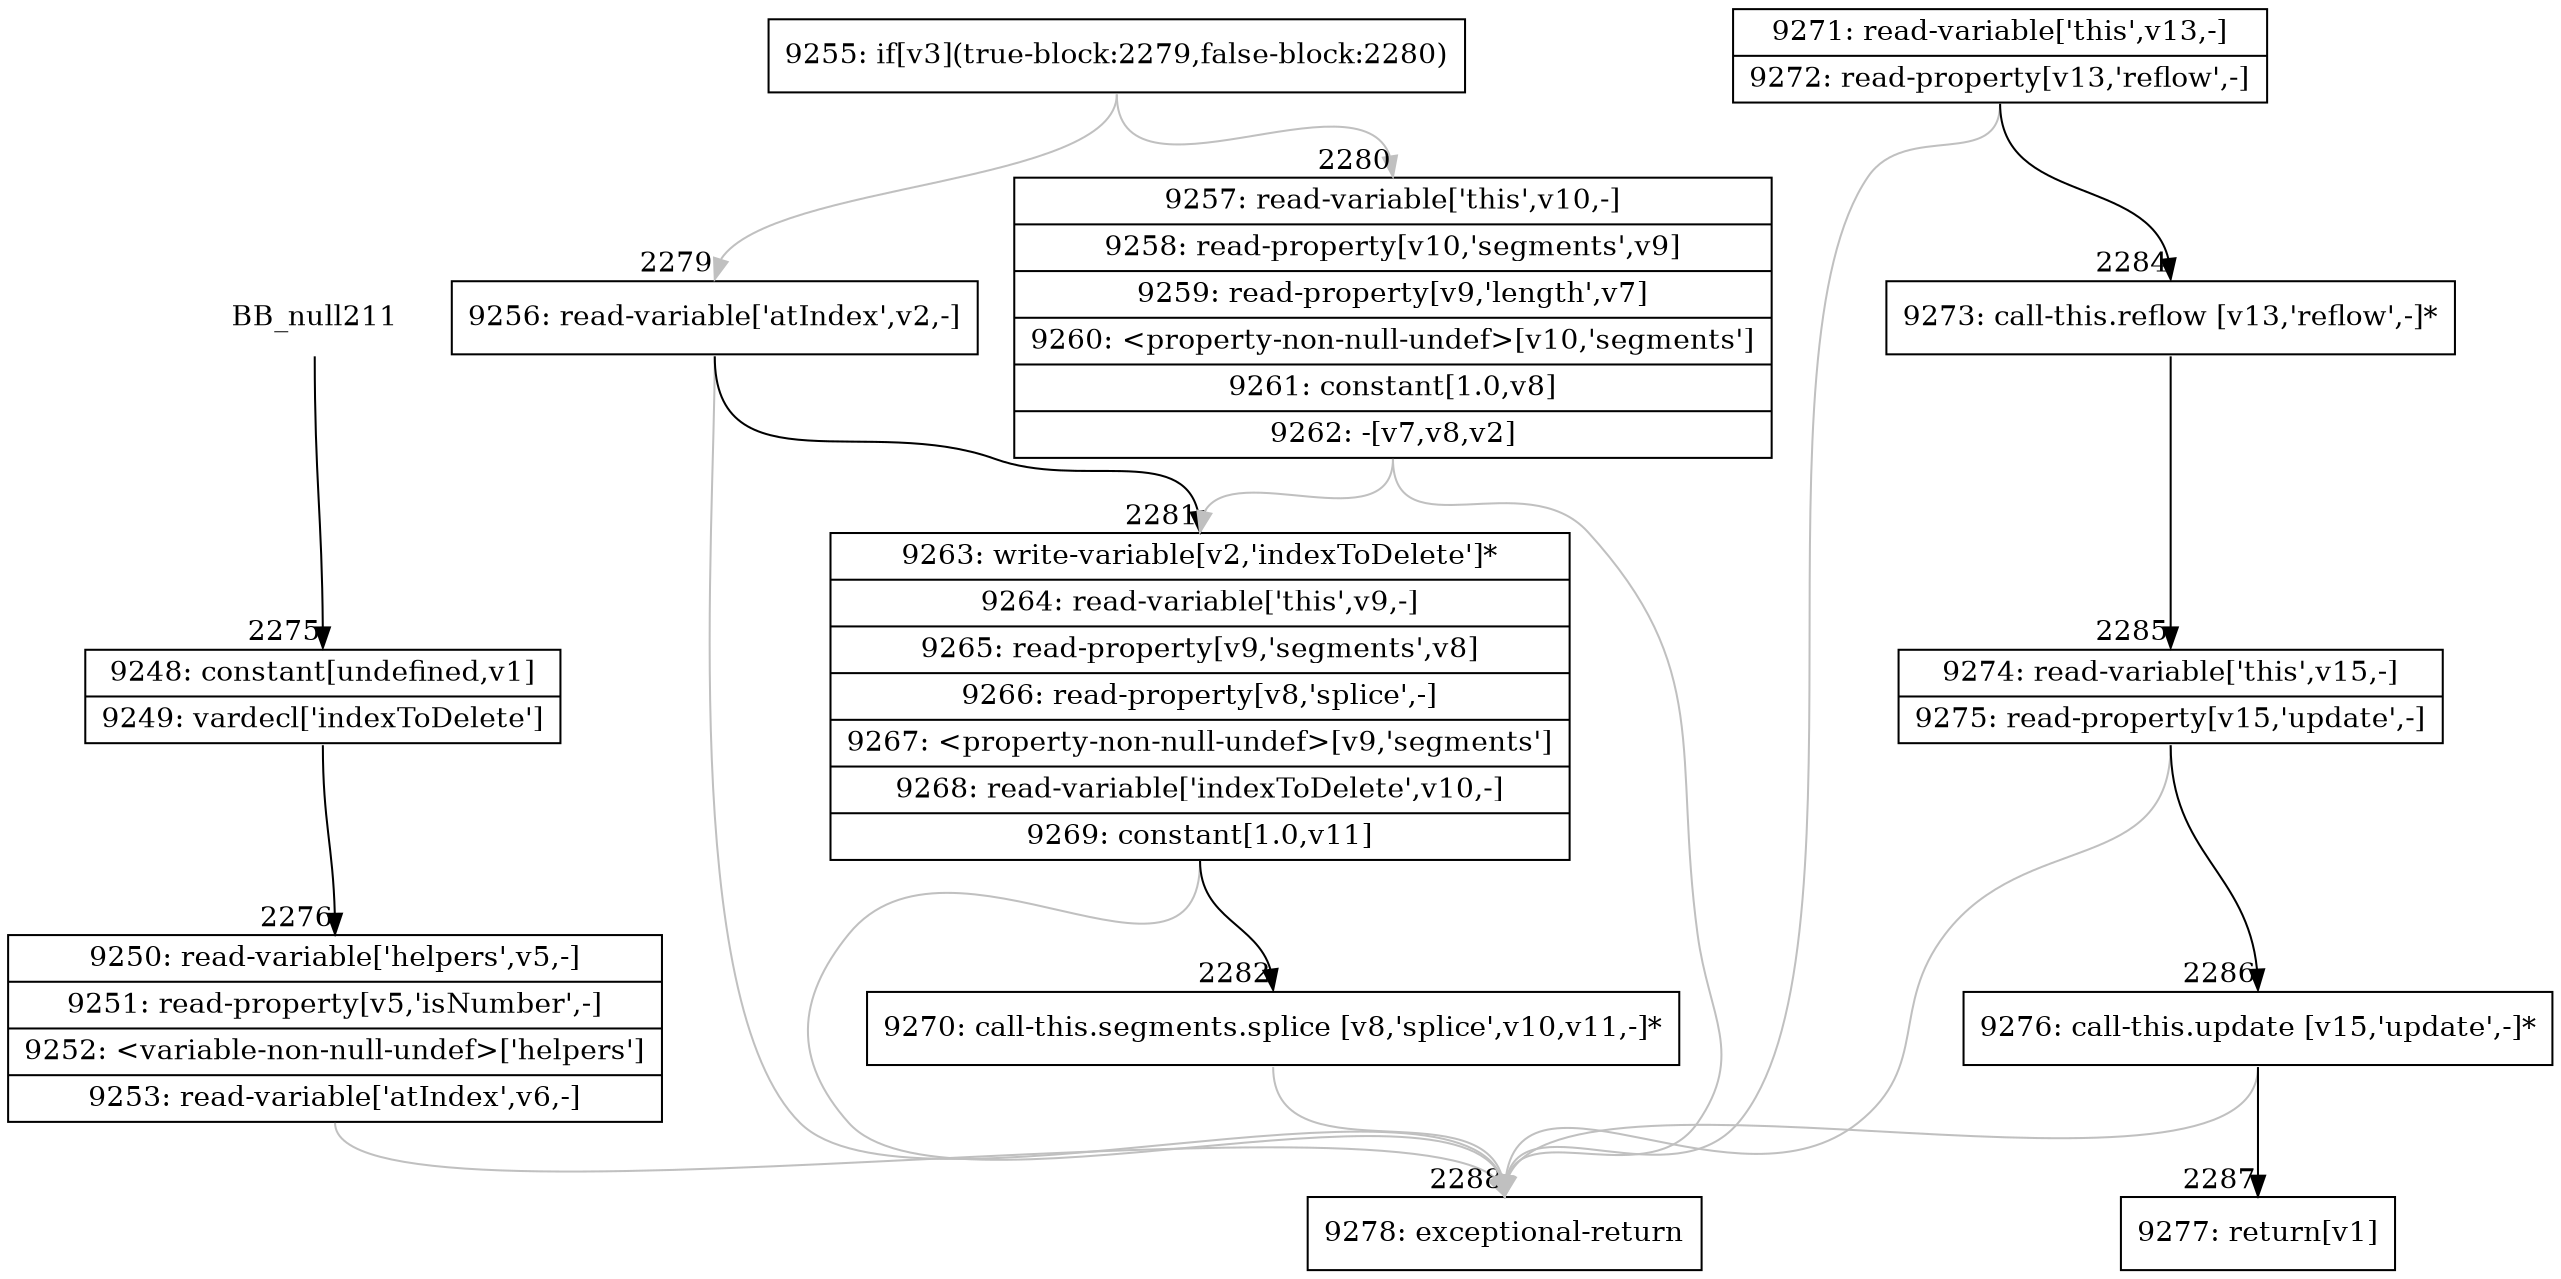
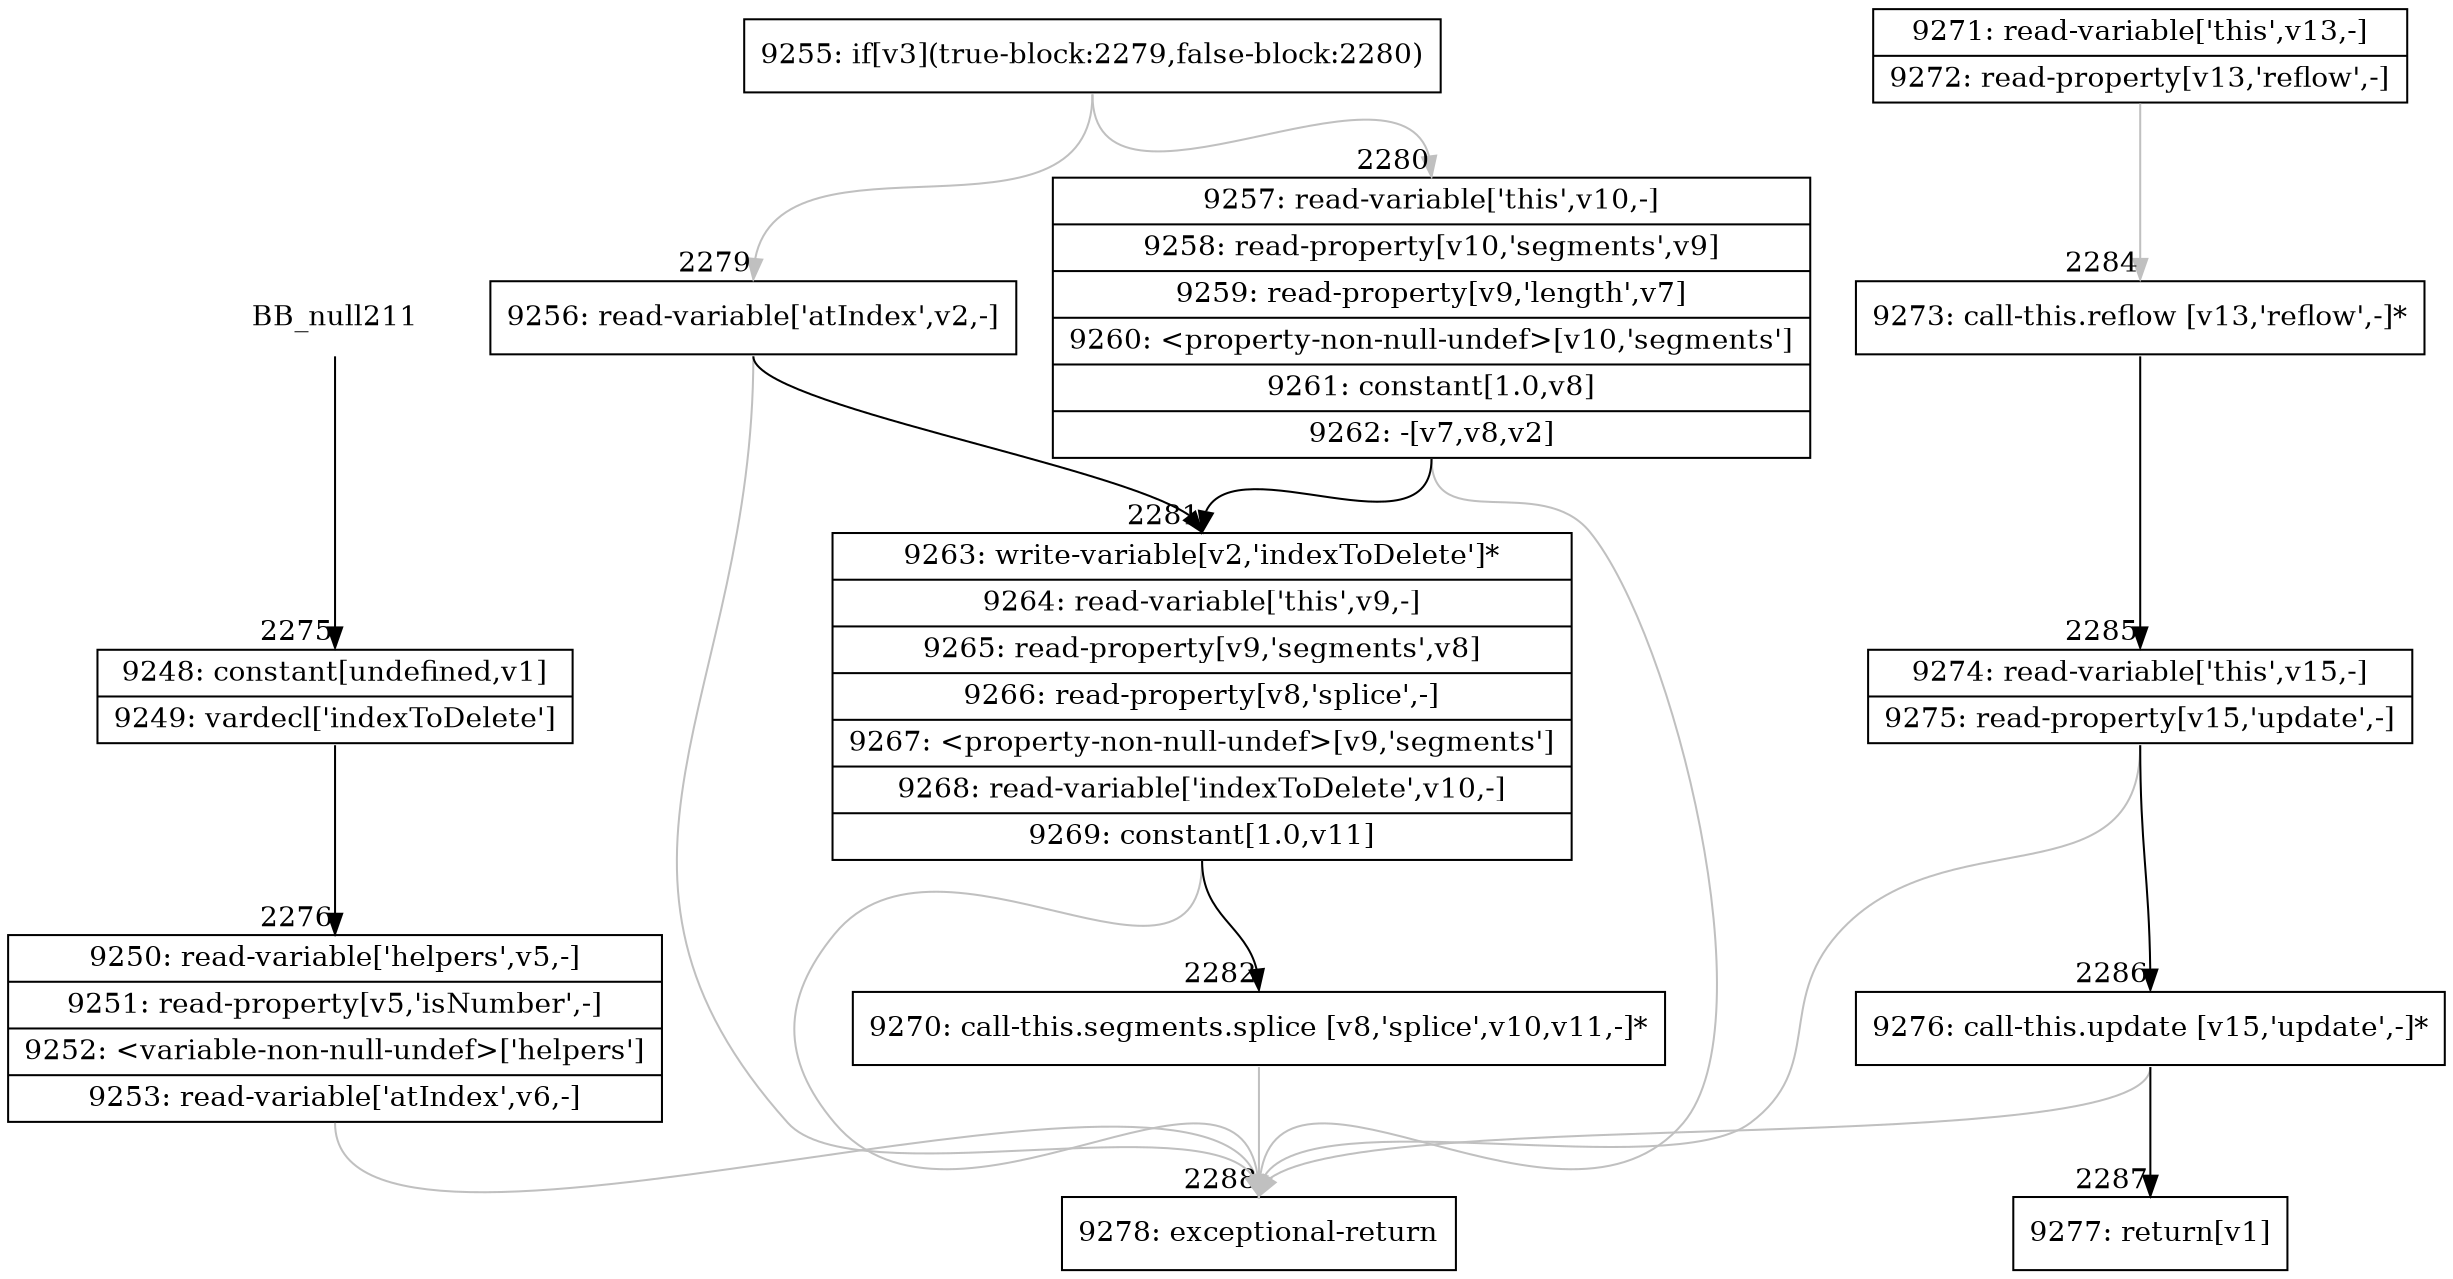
edge "9271: read-variable['this',v13,-]" -> "9273: call-this.reflow [v13,'reflow',-]*": color black -> gray
edge "9257: read-variable['this',v10,-]" -> "9263: write-variable[v2,'indexToDelete']*": color gray -> black
edge "9271: read-variable['this',v13,-]" -> "9278: exceptional-return": removed
